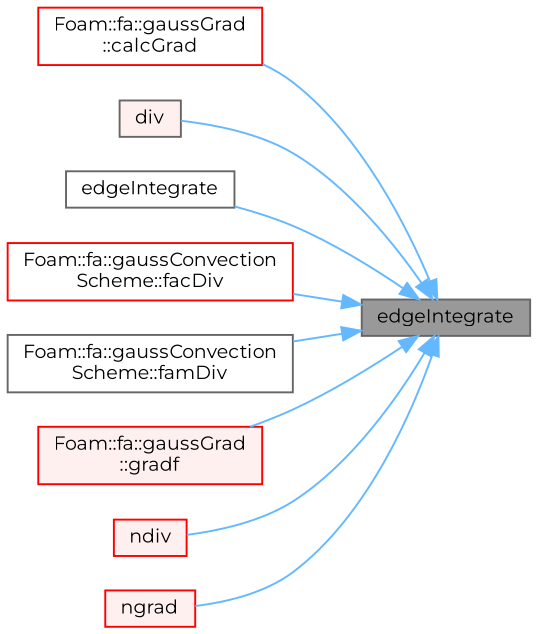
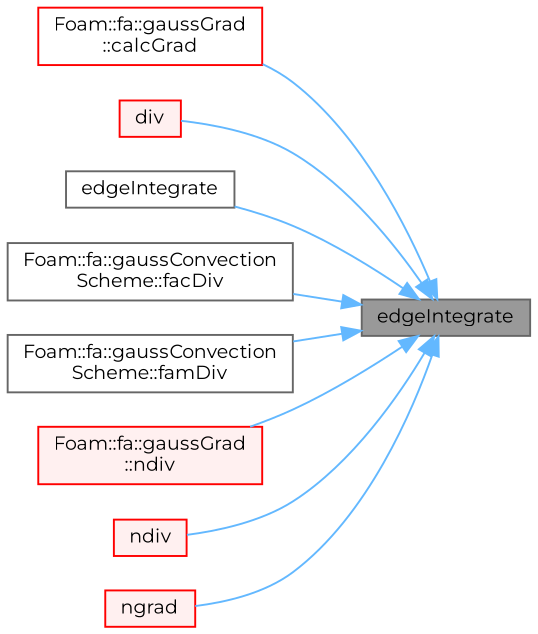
node "div": color grey40 -> red
node "Foam::fa::gaussConvection Scheme::facDiv": color red -> grey40
node "Foam::fa::gaussGrad ::gradf": label "Foam::fa::gaussGrad ::gradf" -> "Foam::fa::gaussGrad ::ndiv"
